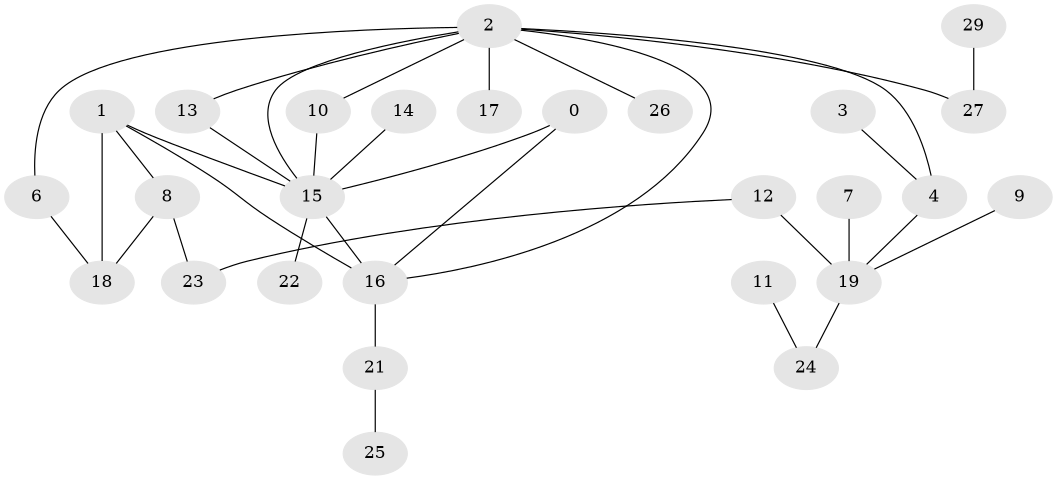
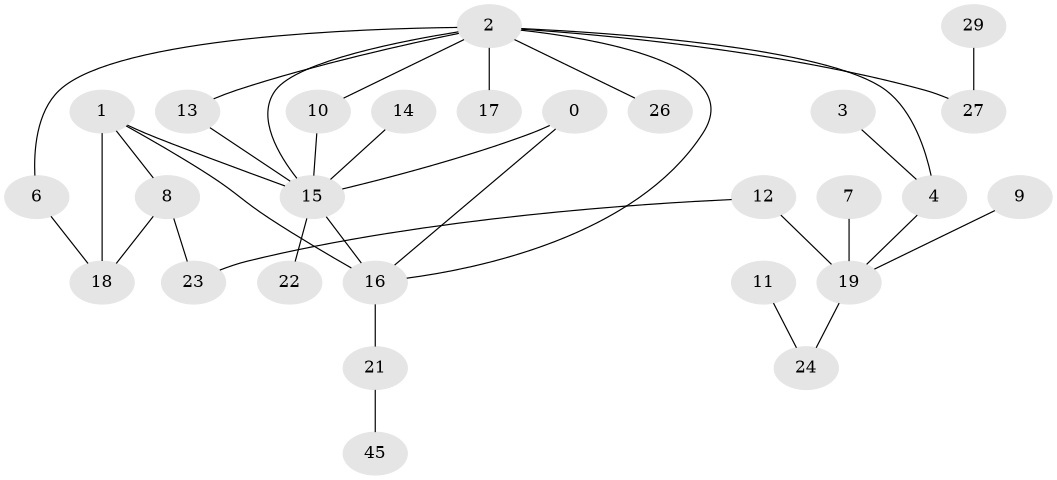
node "25": label "25" -> "45"
